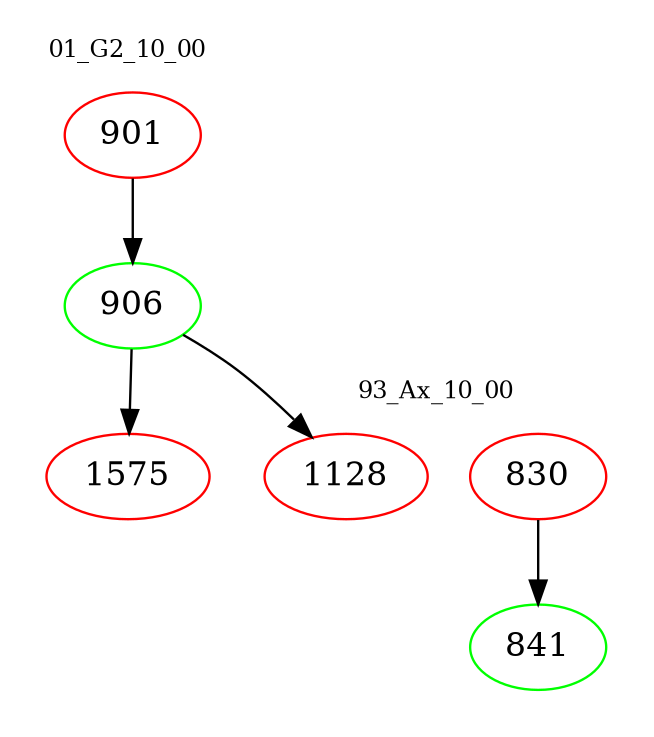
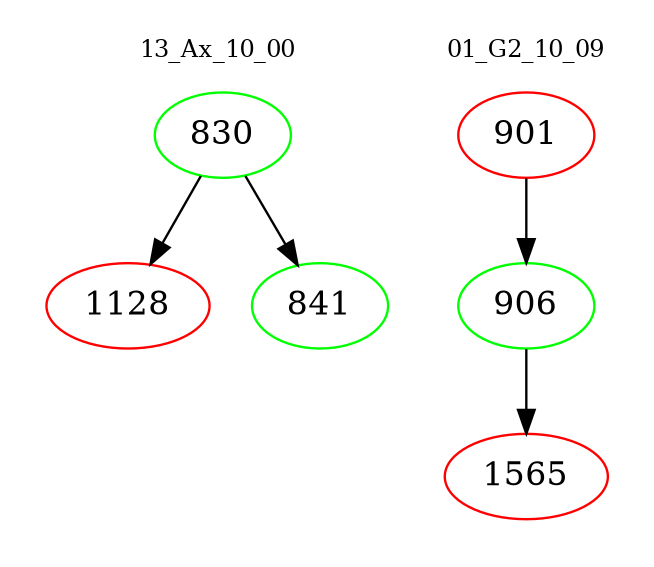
cluster "01_G2_10_00": label "01_G2_10_00" -> "01_G2_10_09"
edge "906" -> "1128": now "830" -> "1128"
cluster "93_Ax_10_00": label "93_Ax_10_00" -> "13_Ax_10_00"
node "1575": label "1575" -> "1565"
node "830": color red -> green
